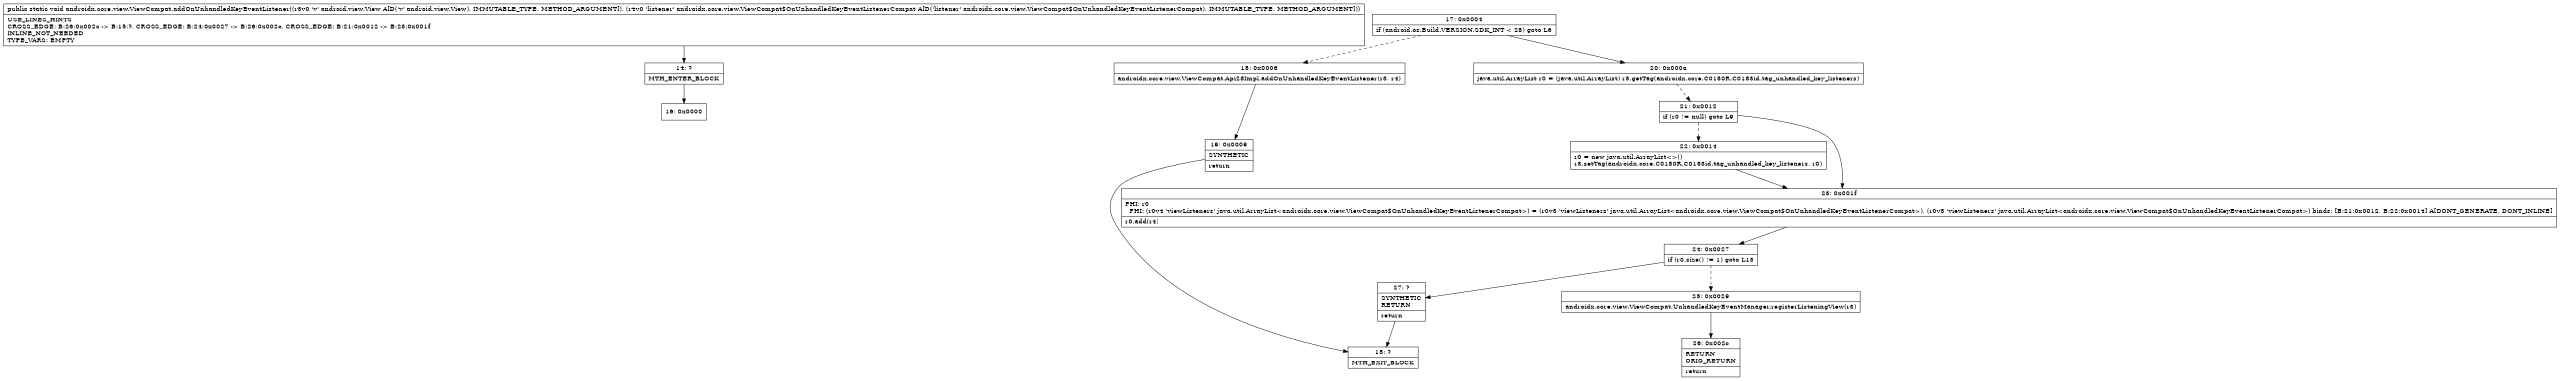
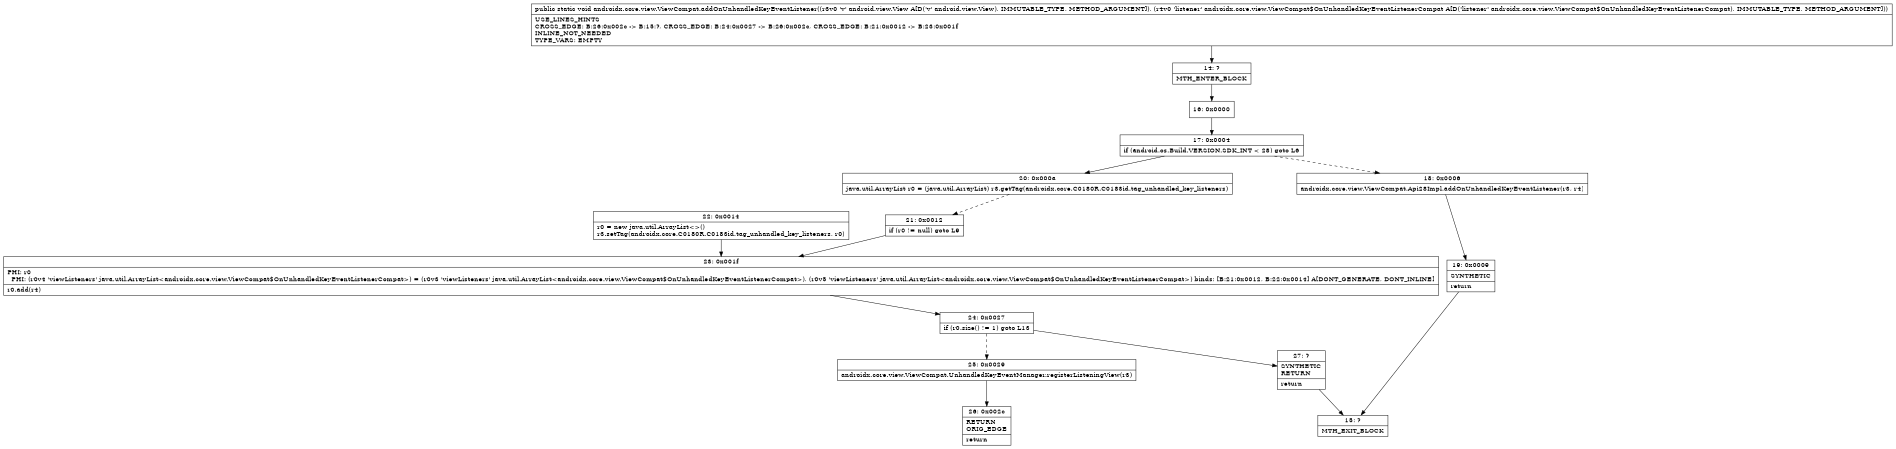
edge "16: 0x0000" -> "17: 0x0004": added
edge "21: 0x0012" -> "22: 0x0014": removed
node "26: 0x002c": text "ORIG_RETURN" -> "ORIG_EDGE"
